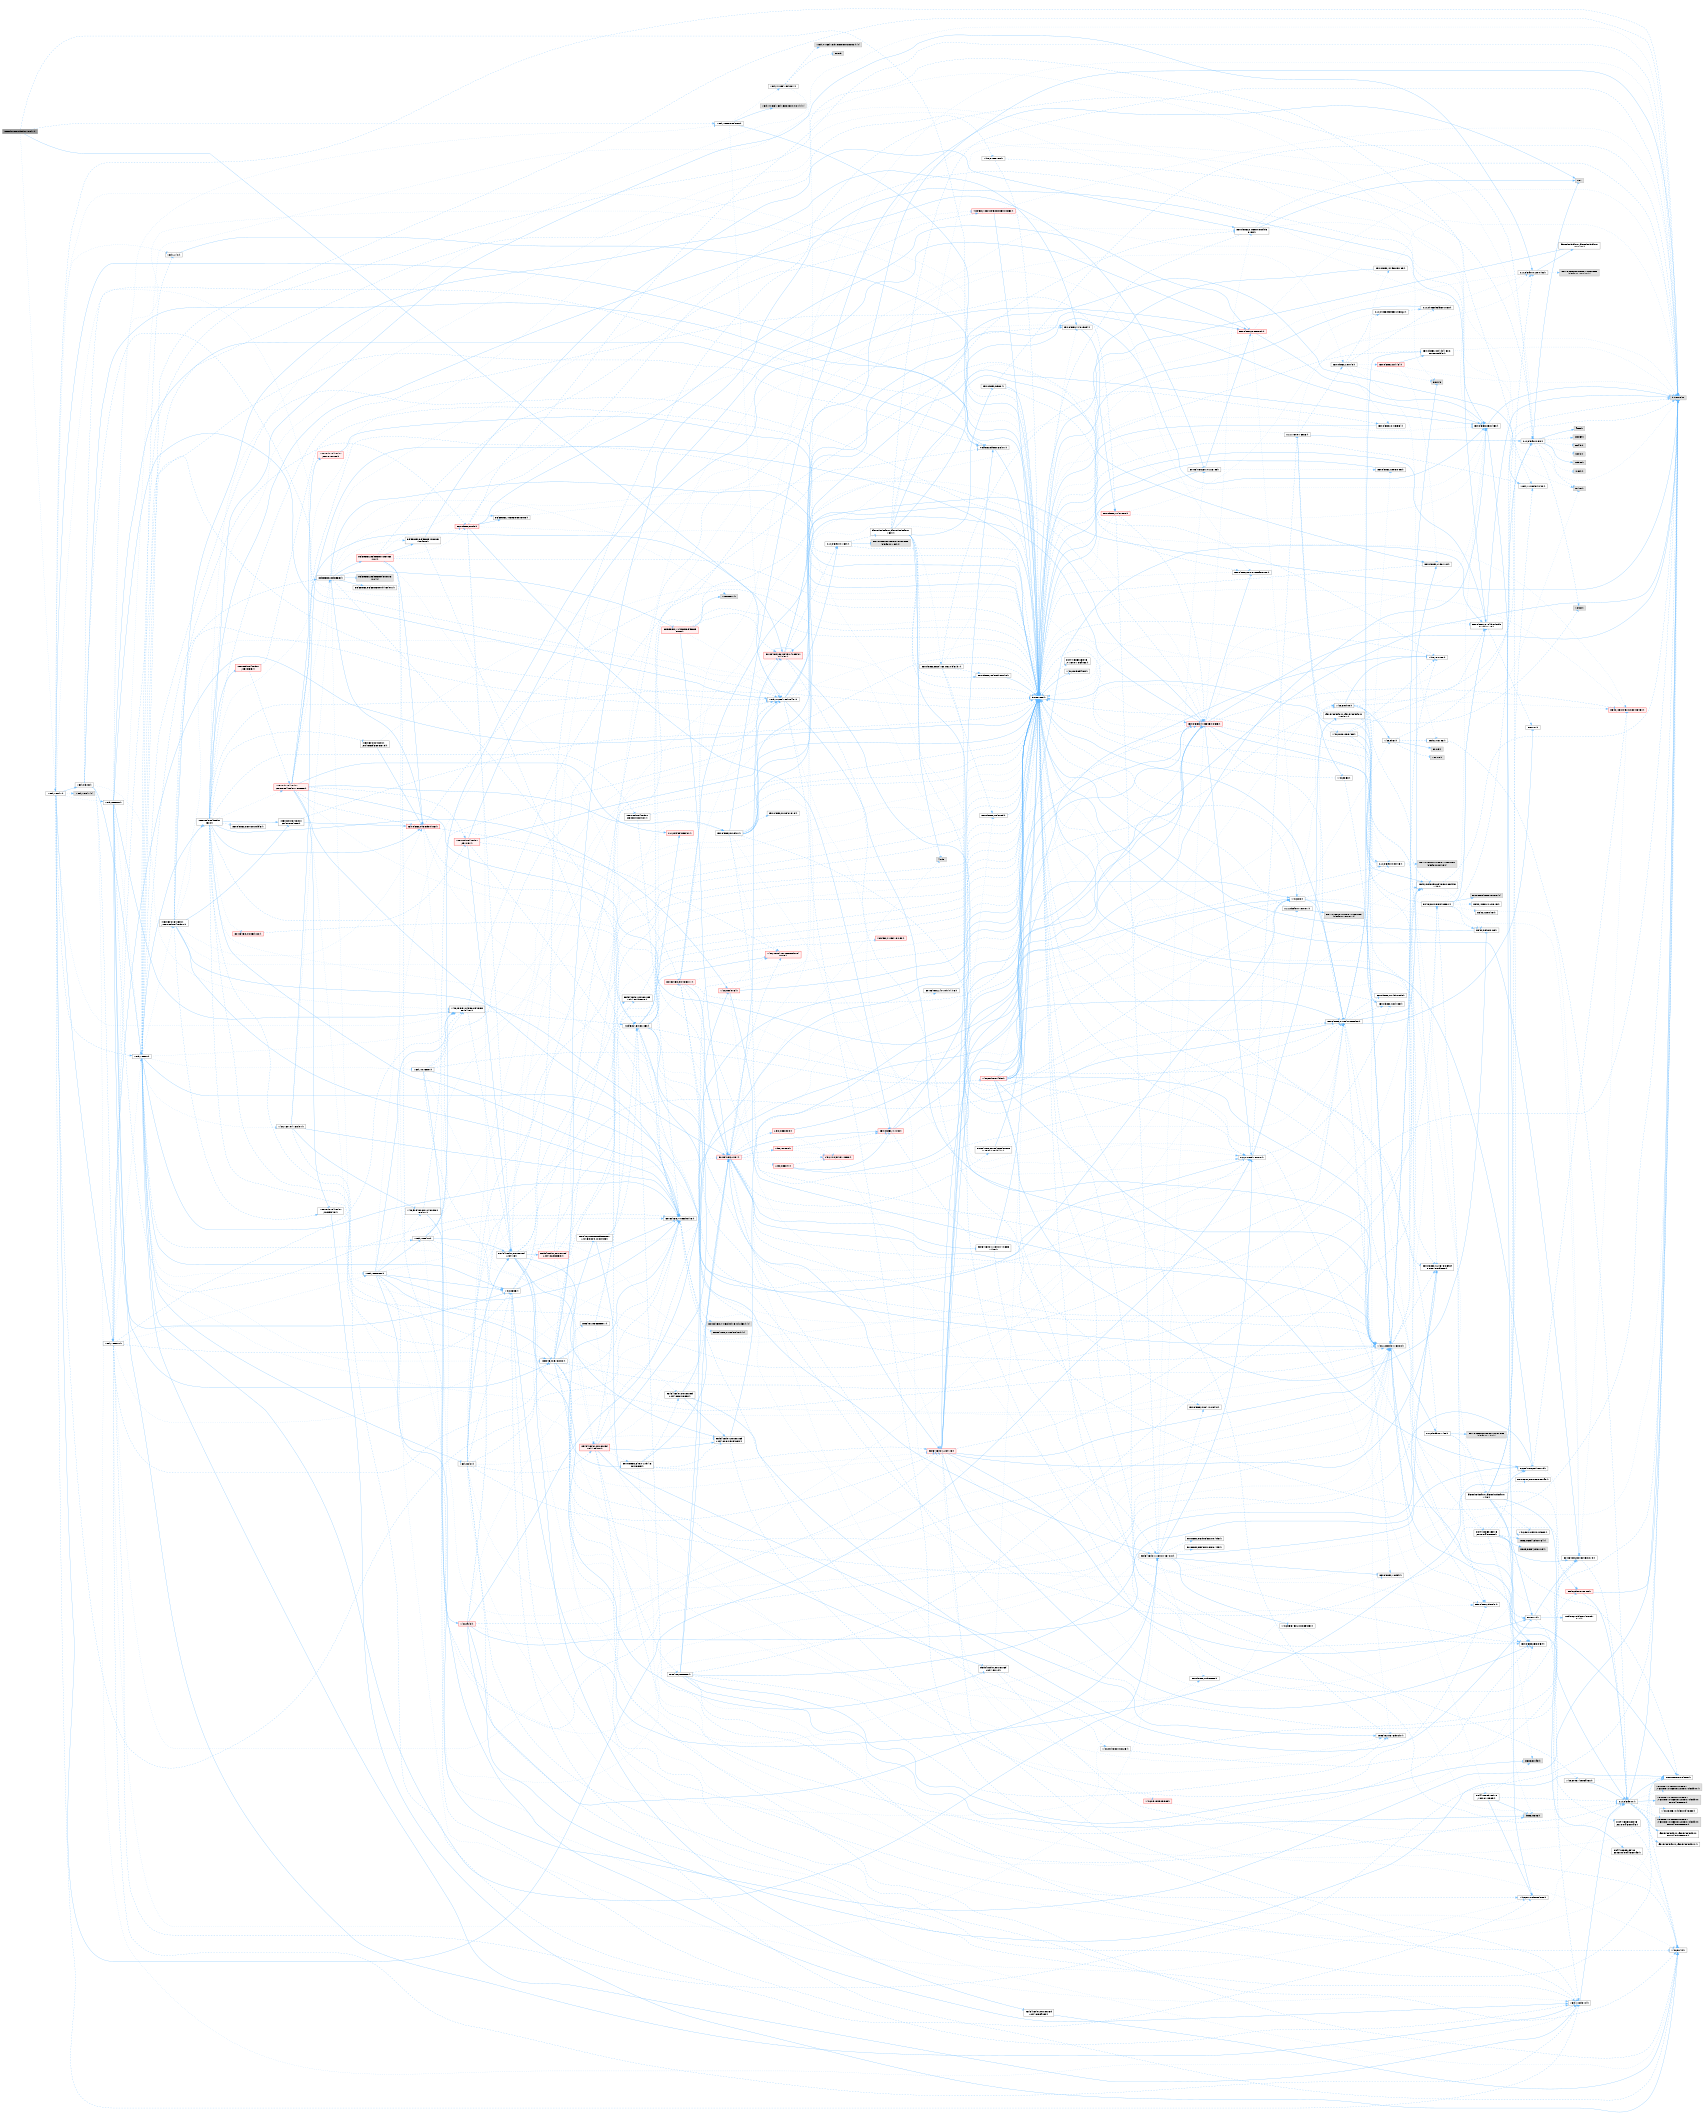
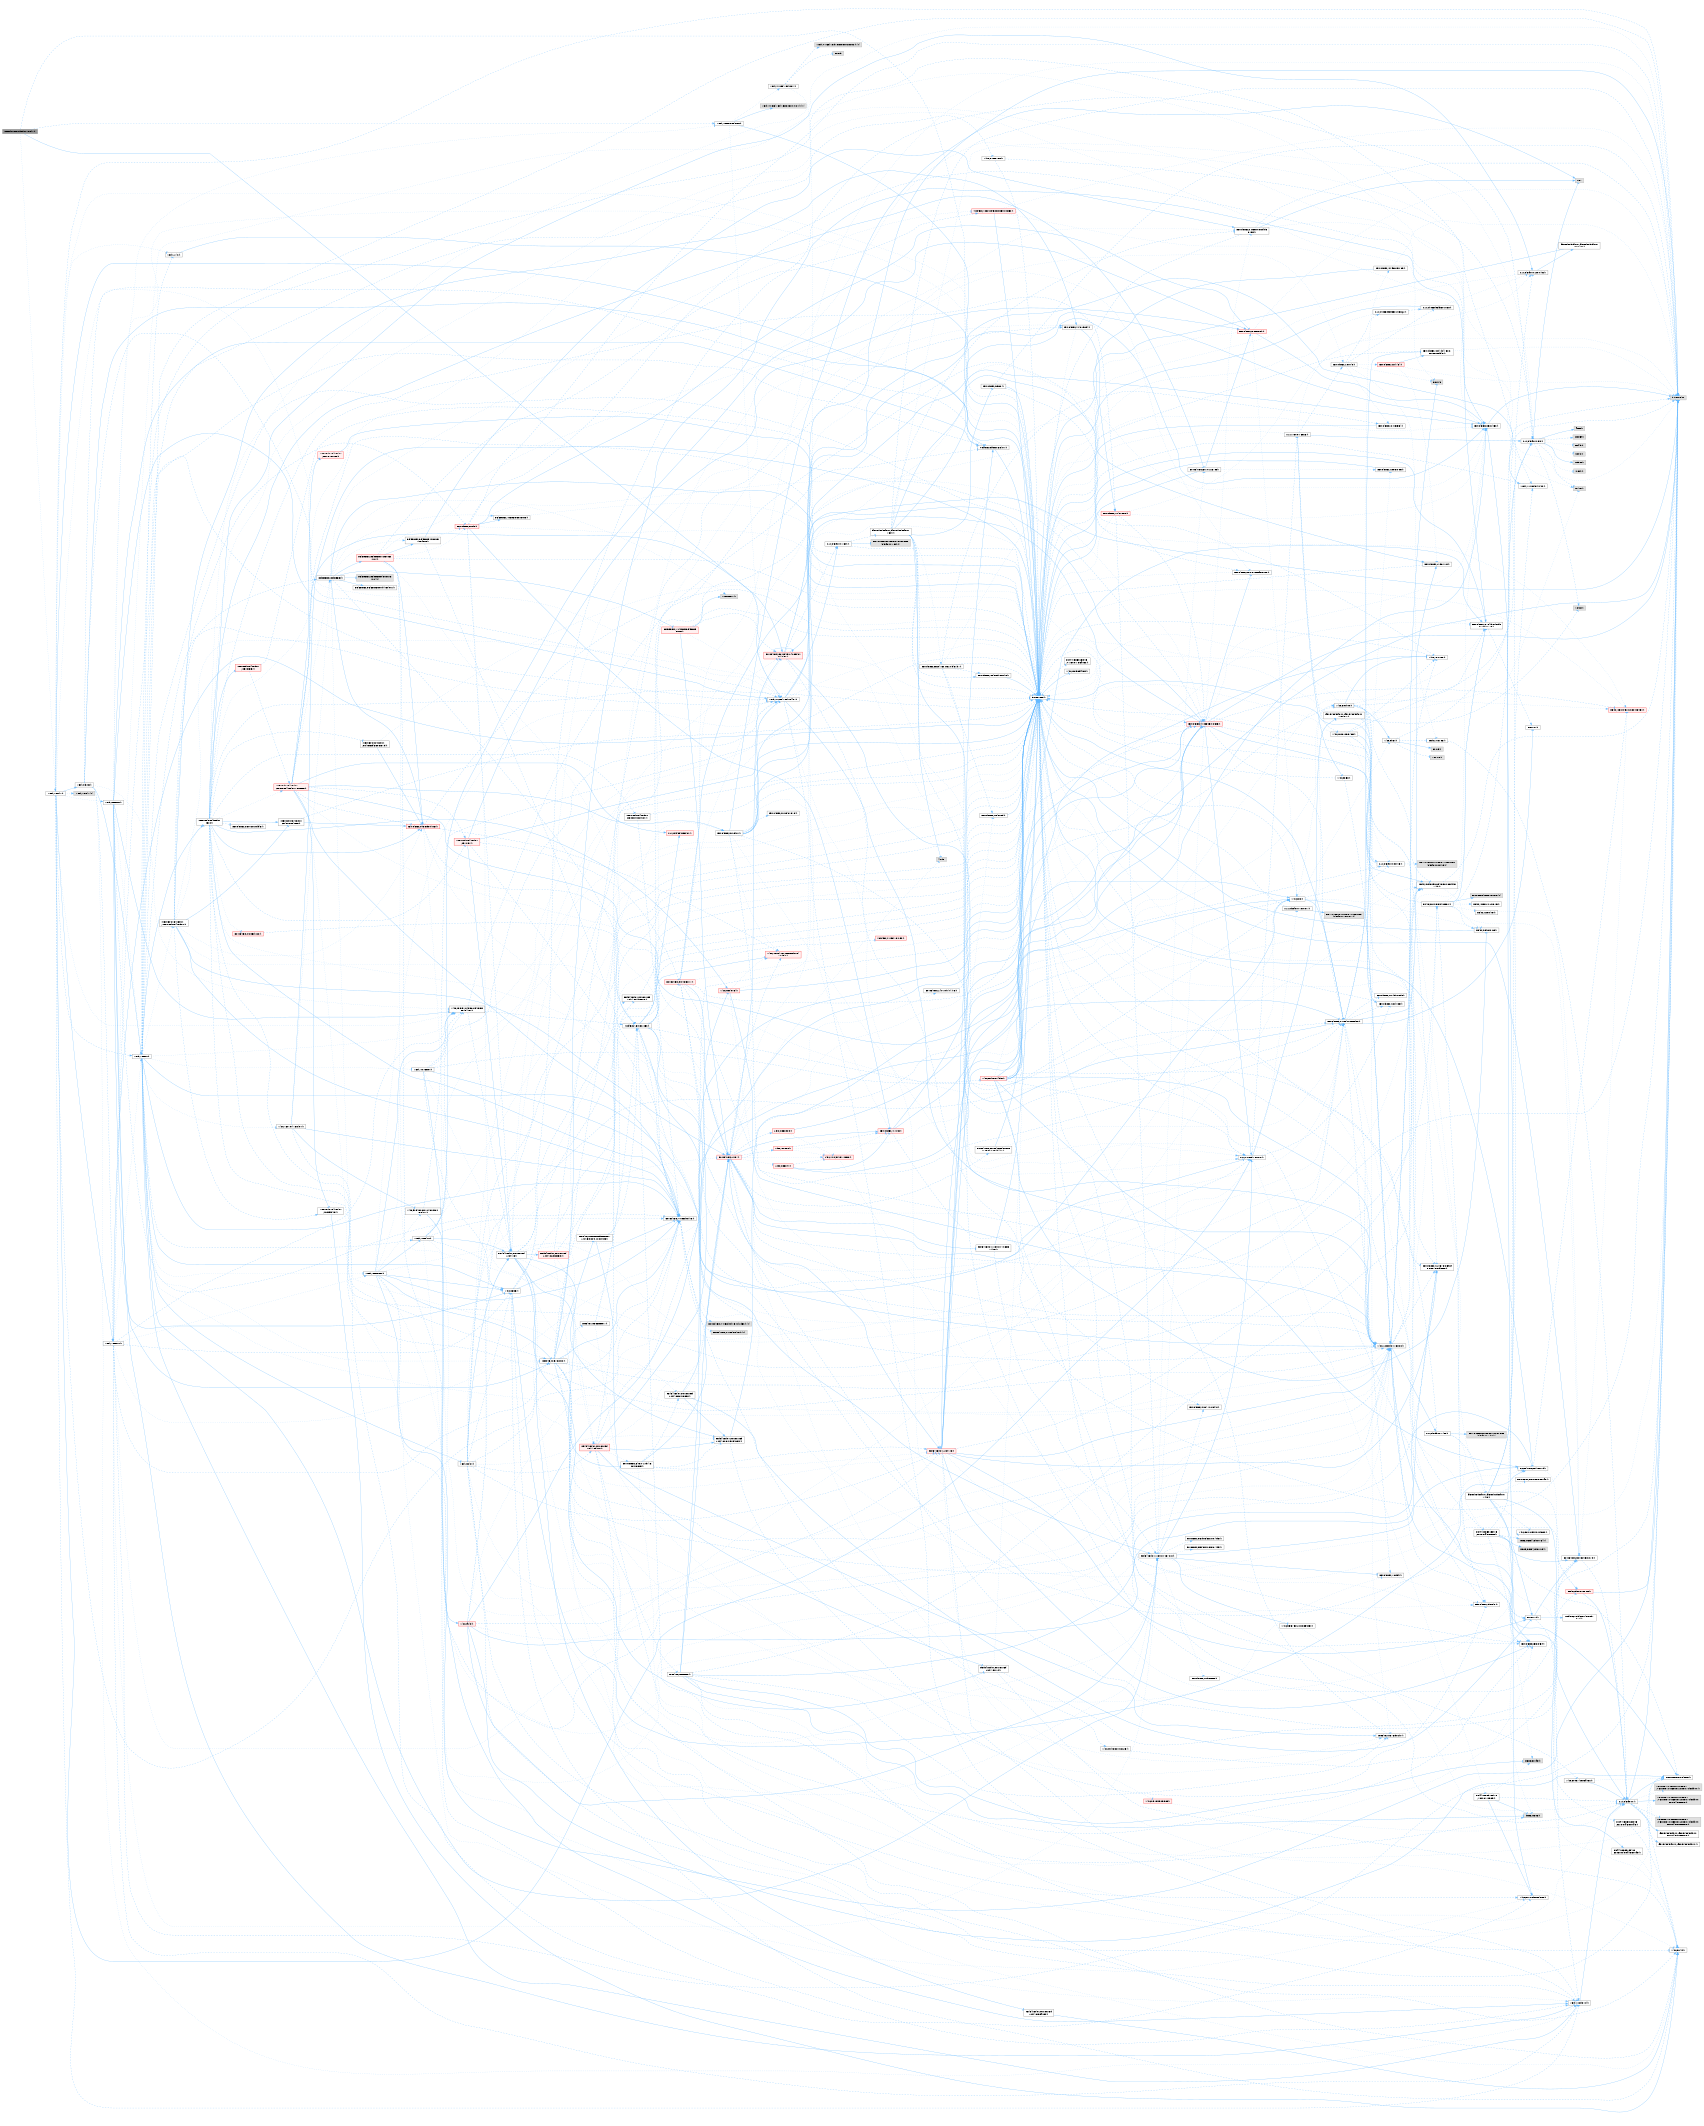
node "COMPILED_PLATFORM_HEADER (PlatformAtomics.h)": removed
edge "Templates/IsValidVariadic FunctionArg.h" -> "type_traits": removed
edge "CoreTypes.h" -> "Templates/UniqueObj.h": reversed
node "Misc/IntrusiveUnsetOptional State.h": label "Misc/IntrusiveUnsetOptional State.h" -> "Misc/IntrusiveUnsetOptional Models.h"
edge "Math/Color.h" -> "Templates/IsAbstract.h": now "Math/Color.h" -> "Serialization/MemoryLayout.h"
node "Misc/LargeWorldCoordinates.h": removed
